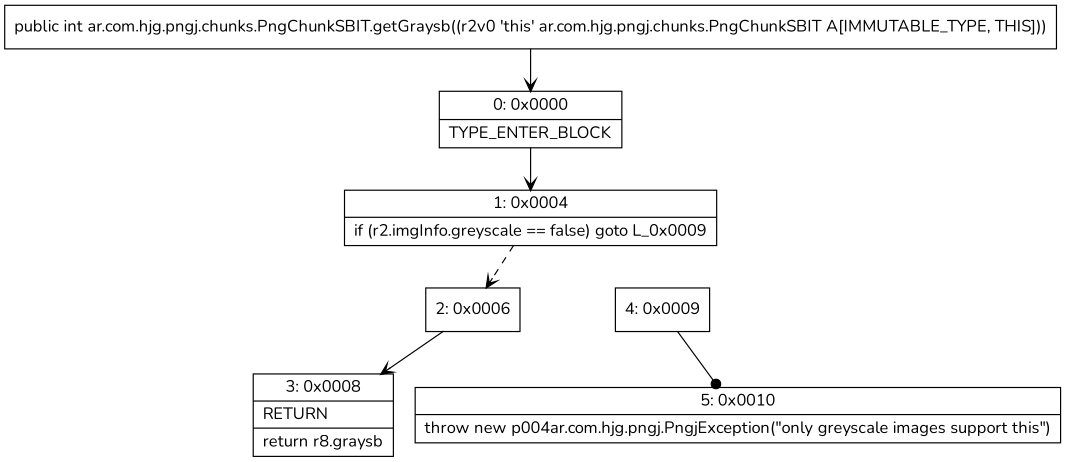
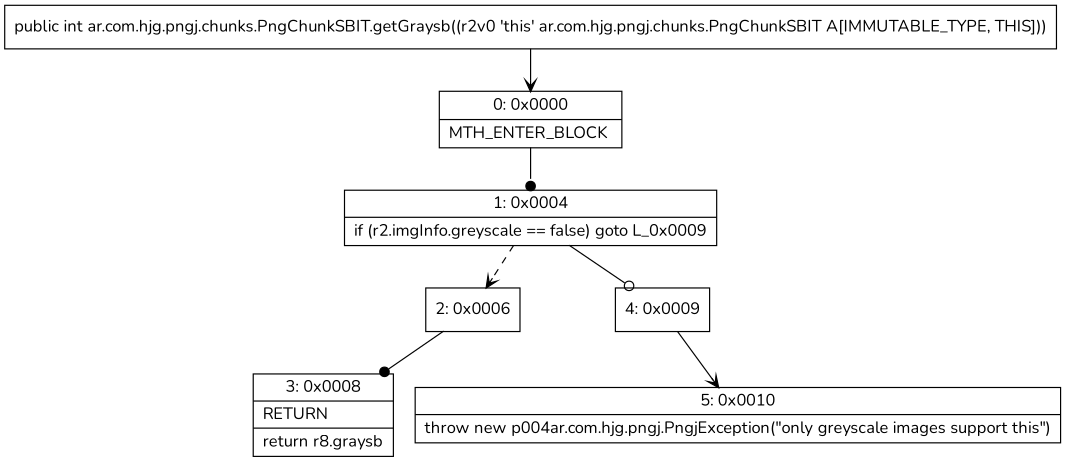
node "0: 0x0000": text "TYPE_ENTER_BLOCK" -> "MTH_ENTER_BLOCK"
edge "0: 0x0000" -> "1: 0x0004": arrowhead vee -> dot
edge "1: 0x0004" -> "4: 0x0009": added
edge "2: 0x0006" -> "3: 0x0008": arrowhead vee -> dot
edge "4: 0x0009" -> "5: 0x0010": arrowhead dot -> vee
